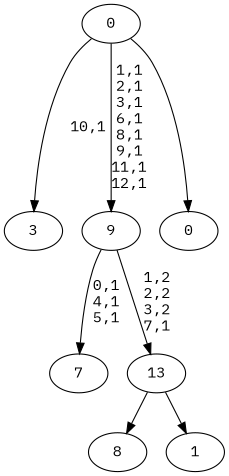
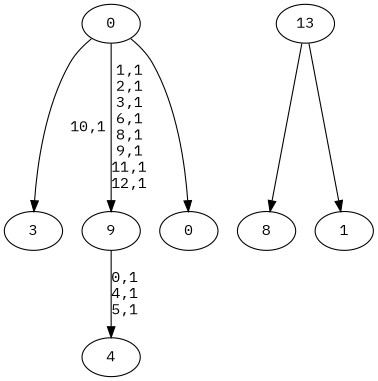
edge "9" -> "13": removed, label "1,2 2,2 3,2 7,1"
node "7": label "7" -> "4"
